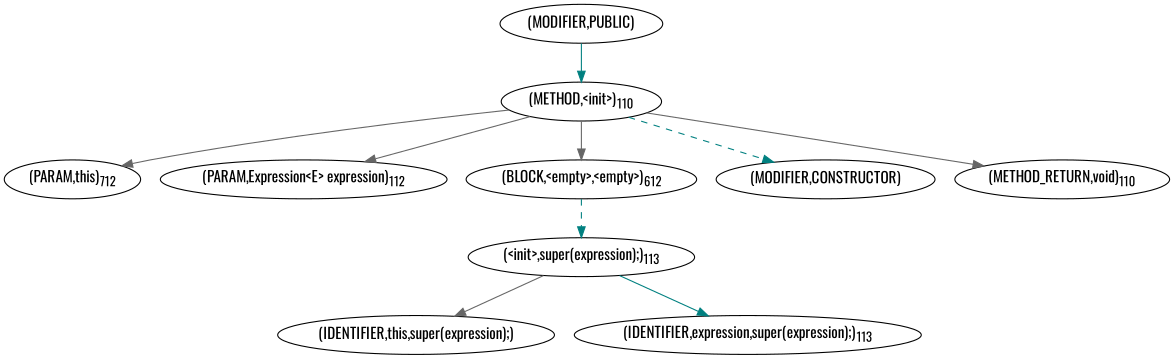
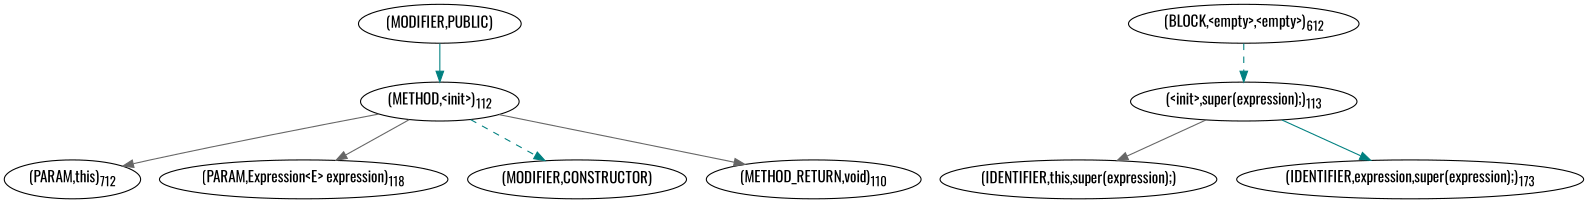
node "(METHOD,<init>)": text "110" -> "112"
edge "(METHOD,<init>)" -> "(BLOCK,<empty>,<empty>)": removed
node "(PARAM,Expression<E> expression)": text "112" -> "118"
node "(IDENTIFIER,expression,super(expression);)": text "113" -> "173"
